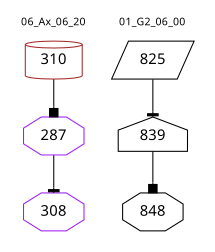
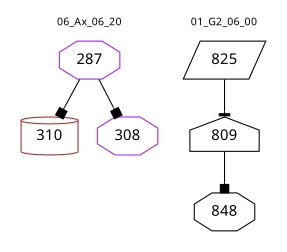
edge "310" -> "287": reversed
node "839": label "839" -> "809"
edge "287" -> "308": arrowhead tee -> box
